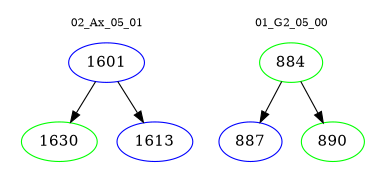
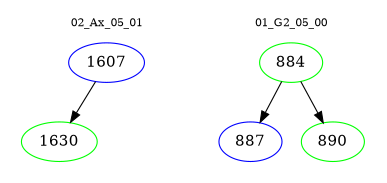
node "1601": label "1601" -> "1607"
node "1613": removed
